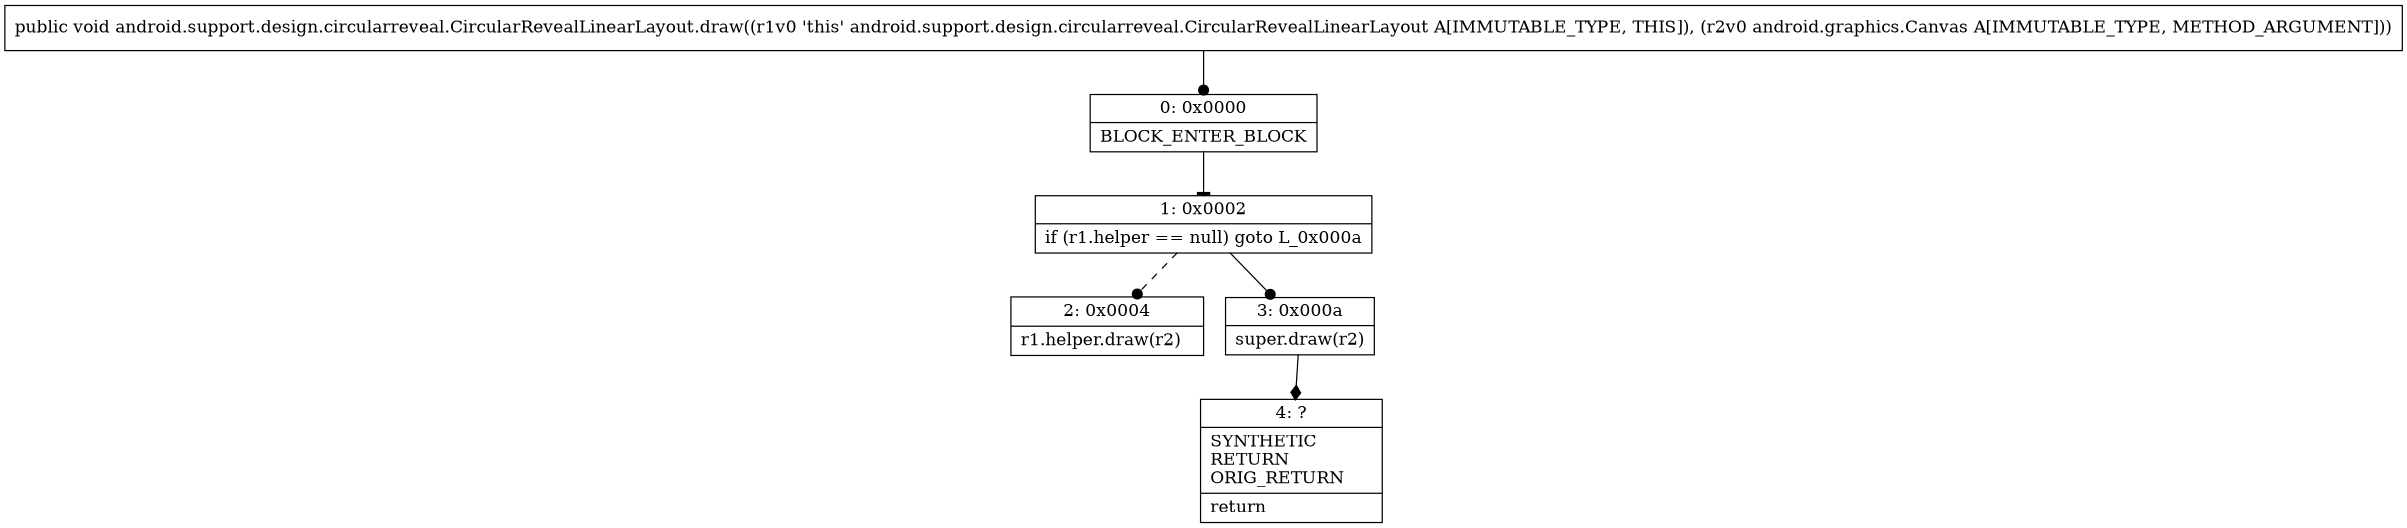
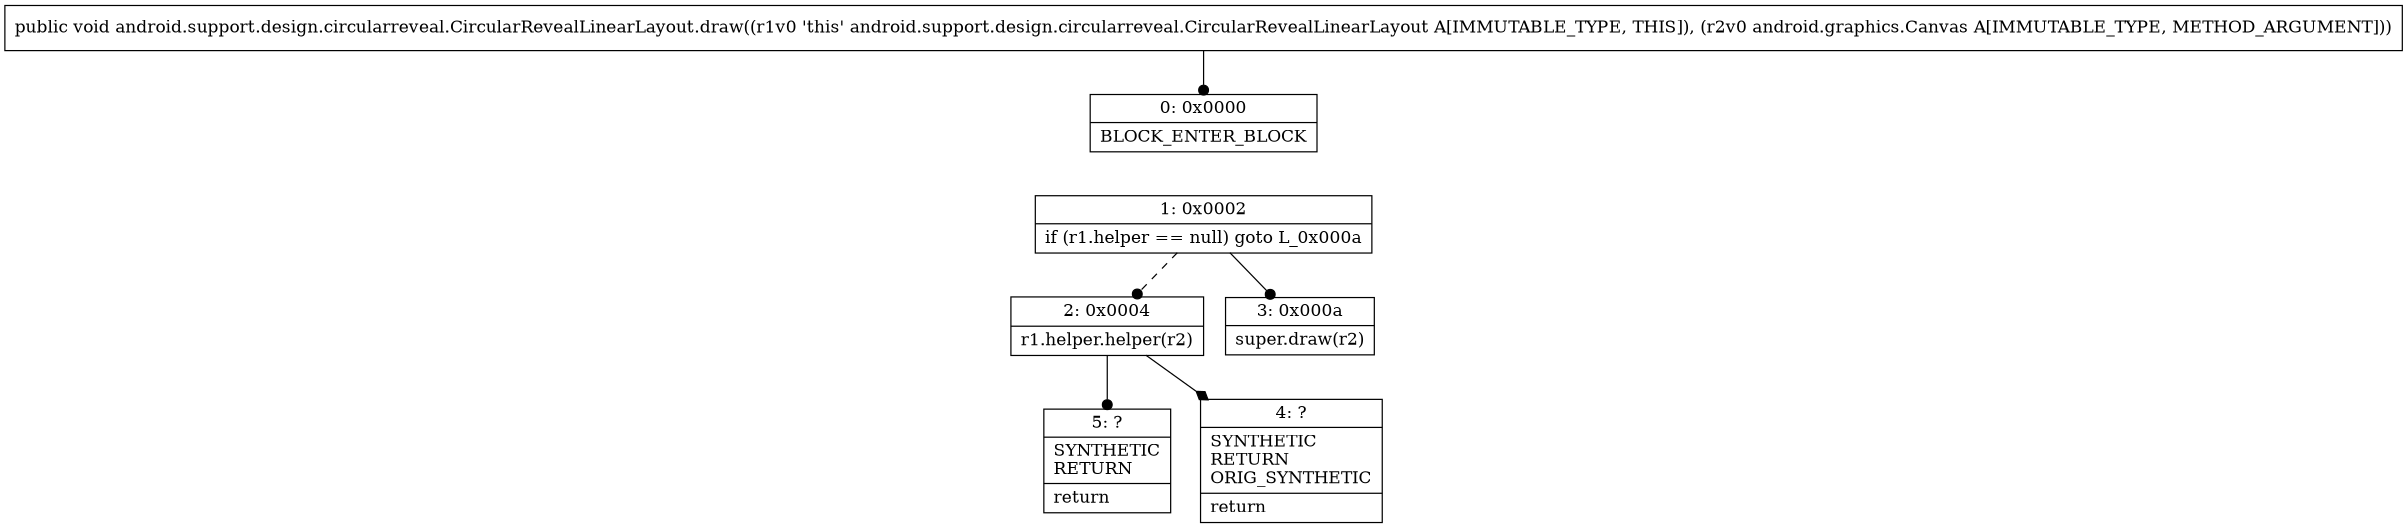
edge "0: 0x0000" -> "1: 0x0002": removed
node "2: 0x0004": text "r1.helper.draw(r2)" -> "r1.helper.helper(r2)"
edge "3: 0x000a" -> "4: ?": now "2: 0x0004" -> "4: ?"
node "5: ?": added
node "4: ?": text "ORIG_RETURN" -> "ORIG_SYNTHETIC"
